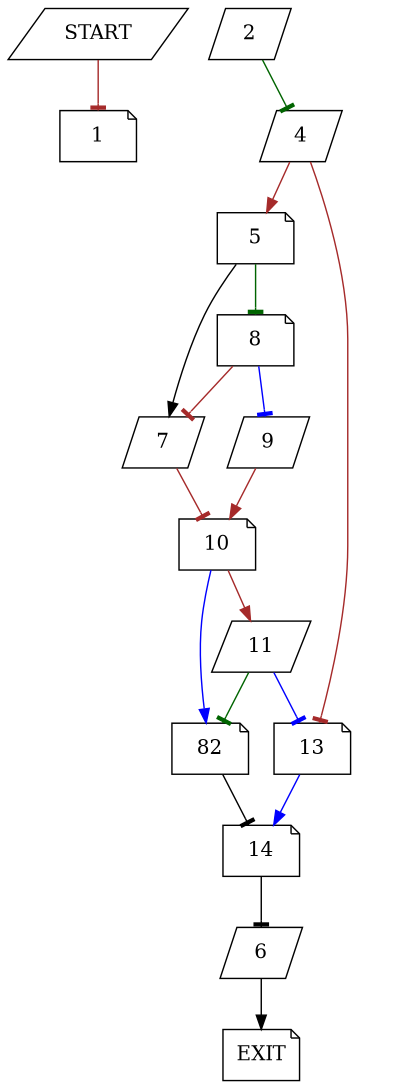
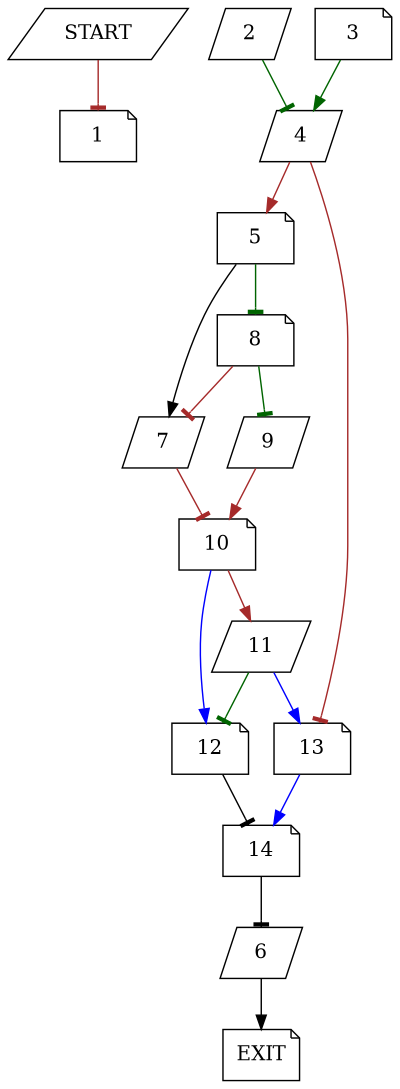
node "3": added
edge "8" -> "9": color blue -> darkgreen
edge "11" -> "13": arrowhead tee -> normal
node "82": label "82" -> "12"
